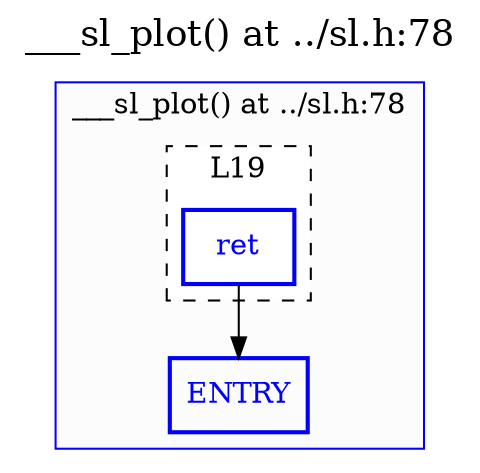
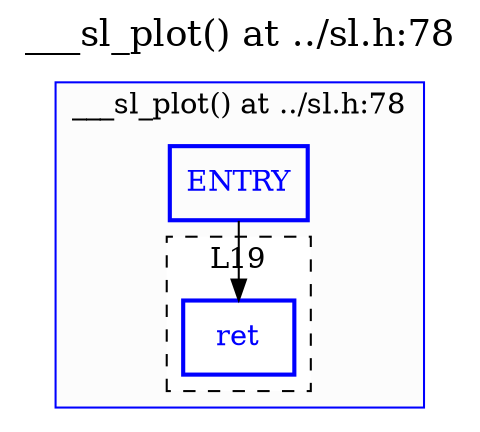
edge "ret" -> "ENTRY": reversed
